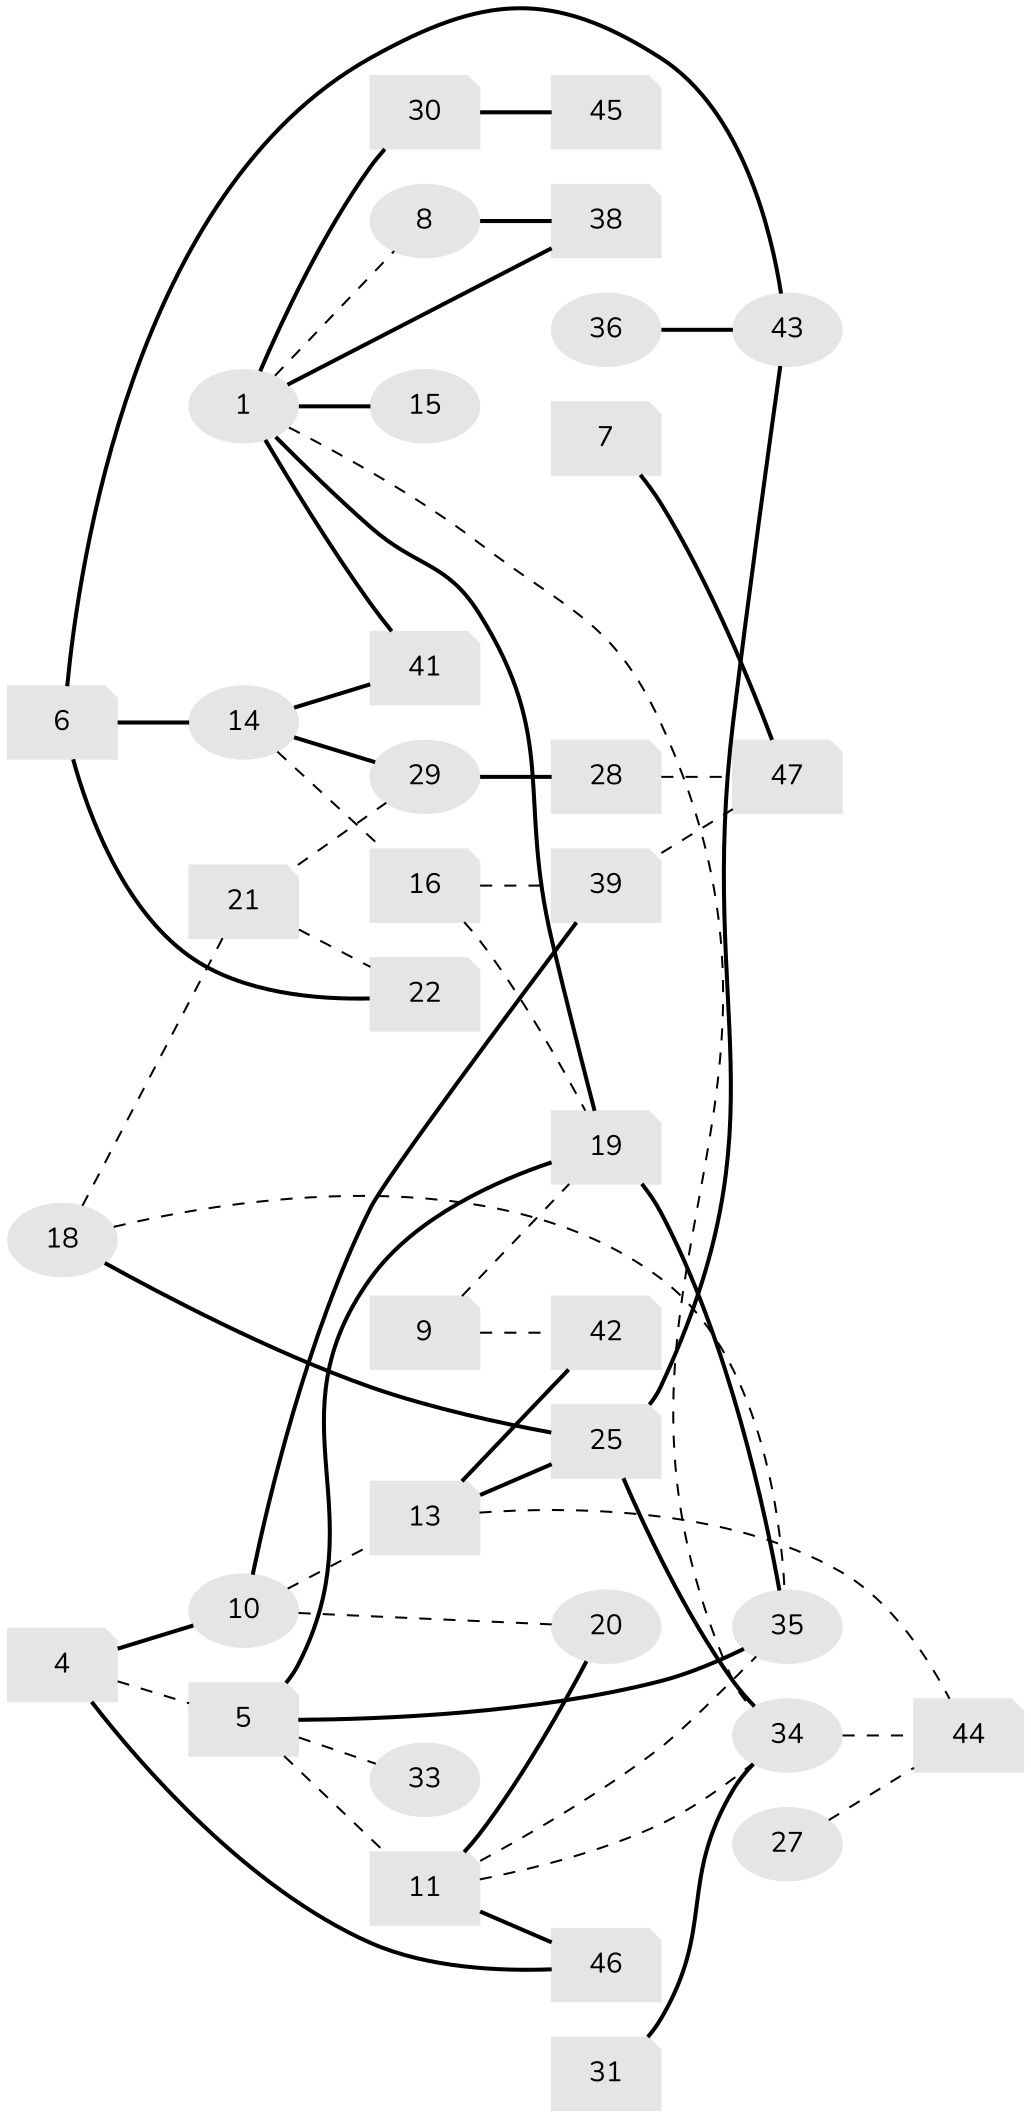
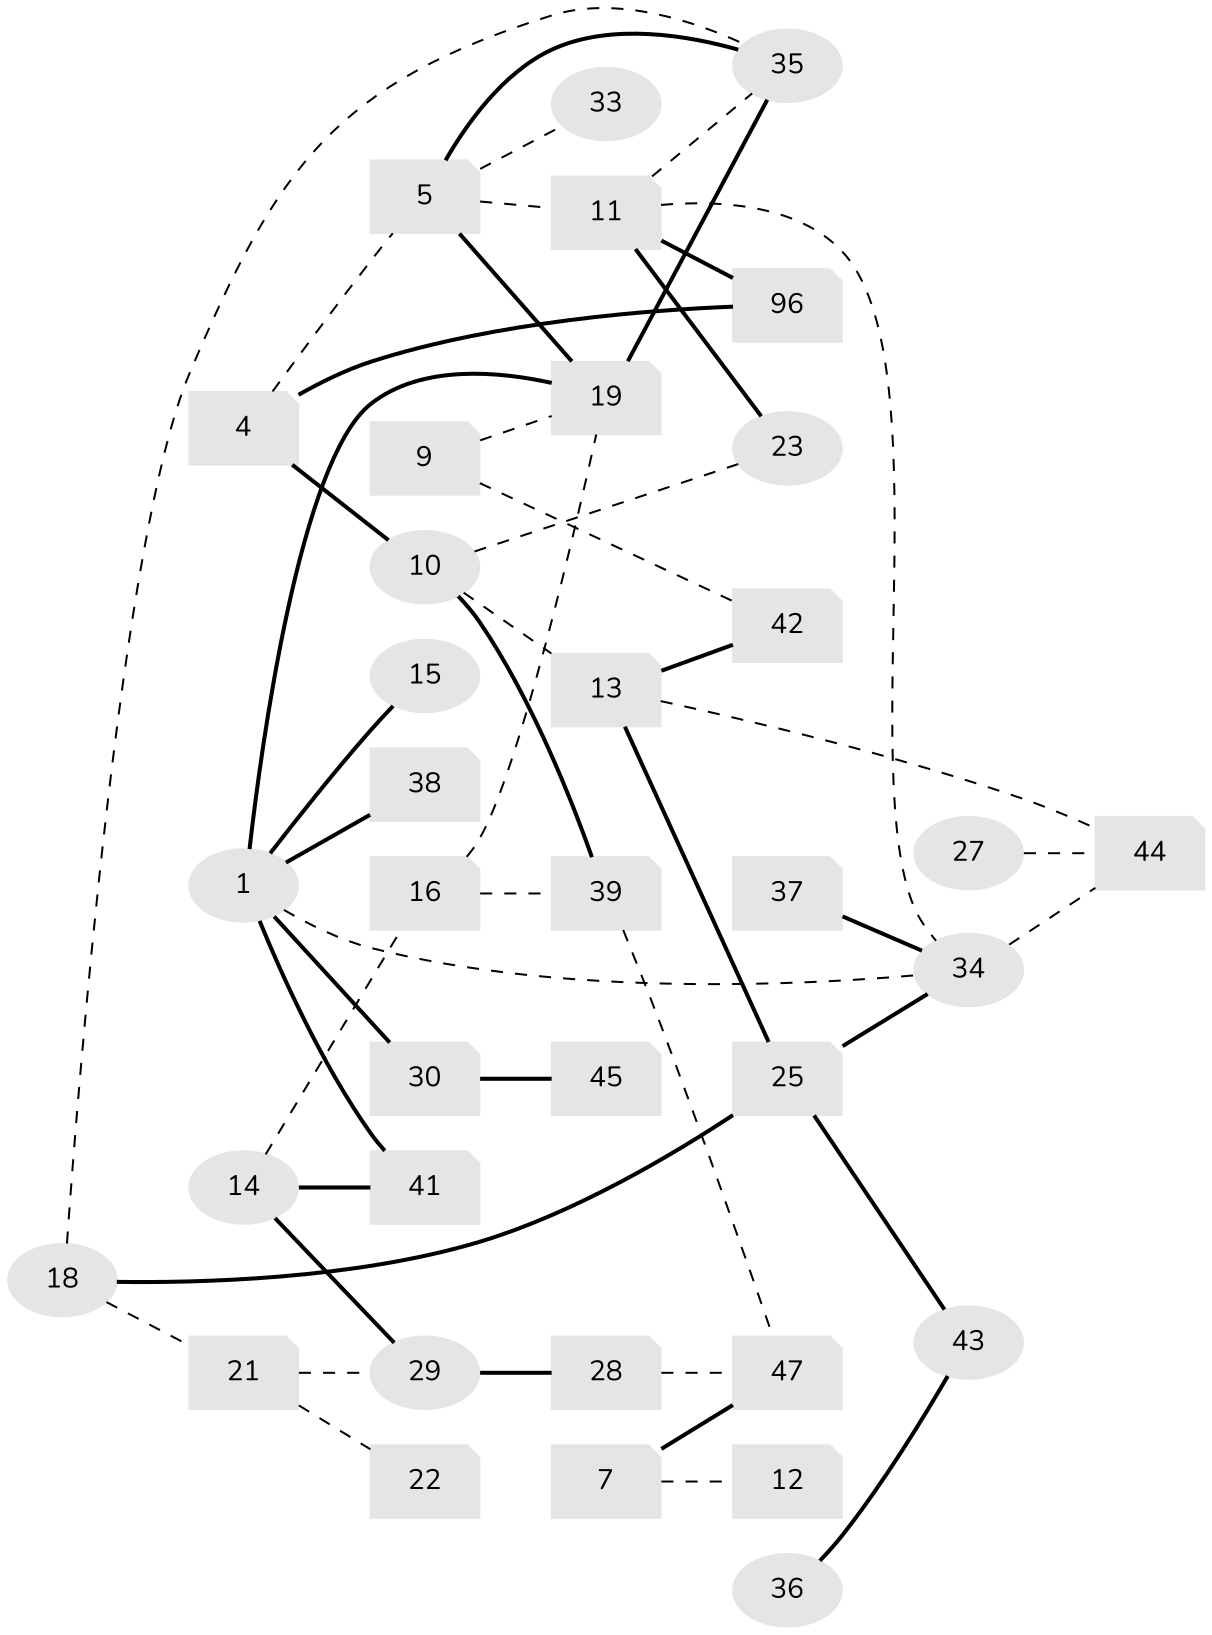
node "8": removed
node "6": removed
node "12": added
node "20": label "20" -> "23"
node "46": label "46" -> "96"
node "31": label "31" -> "37"
